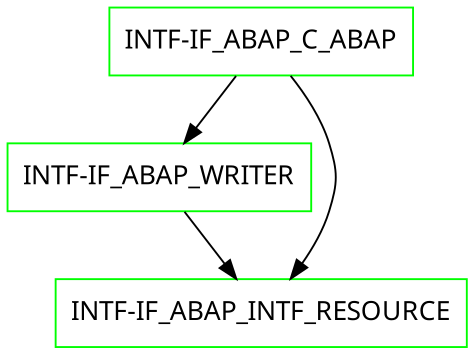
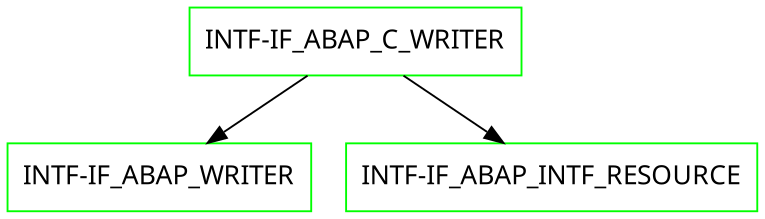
node "INTF-IF_ABAP_C_ABAP": label "INTF-IF_ABAP_C_ABAP" -> "INTF-IF_ABAP_C_WRITER"
edge "INTF-IF_ABAP_WRITER" -> "INTF-IF_ABAP_INTF_RESOURCE": removed
